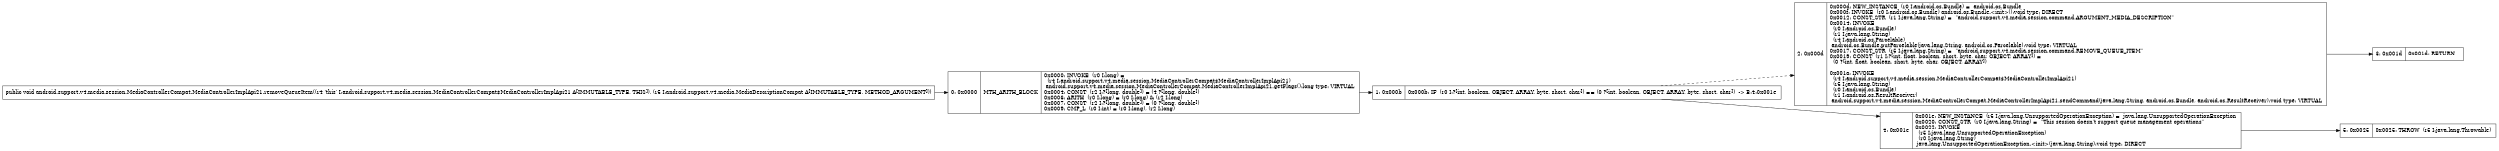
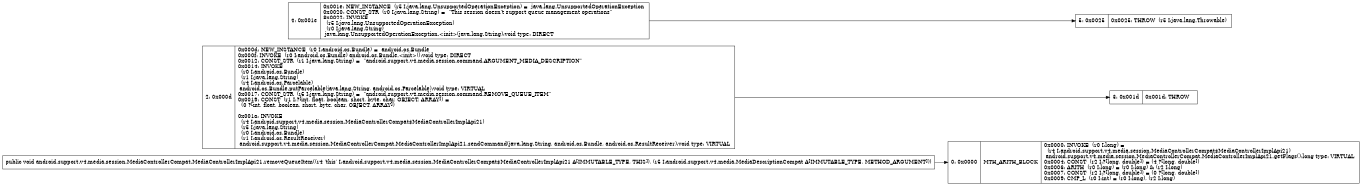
node "3: 0x001d": text "0x001d: RETURN" -> "0x001d: THROW"
node "1: 0x000b": removed
node "4: 0x001e": text "0x0022: INVOKE" -> "8x0022: INVOKE"
